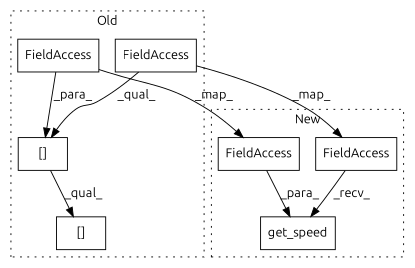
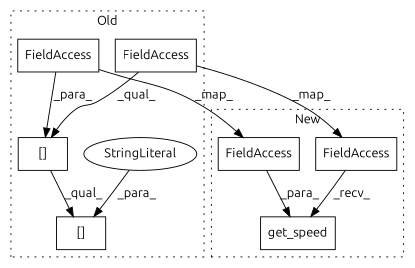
node "StringLiteral": added
